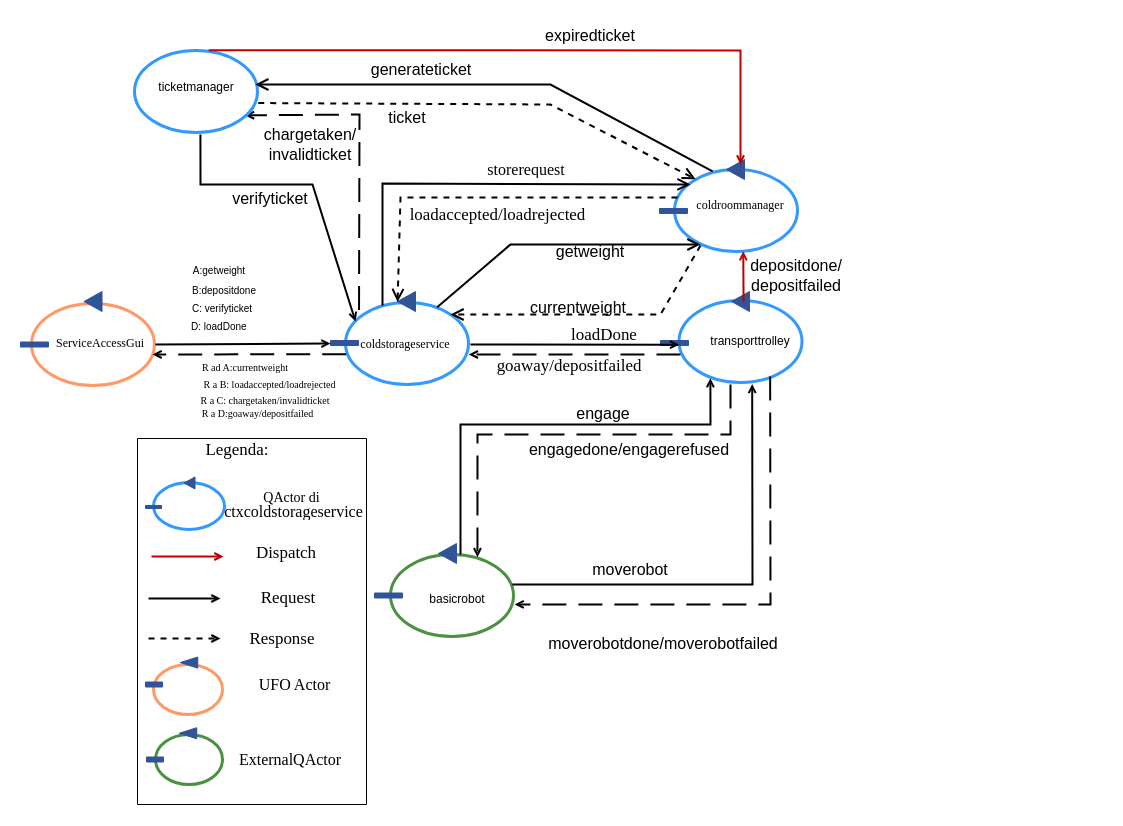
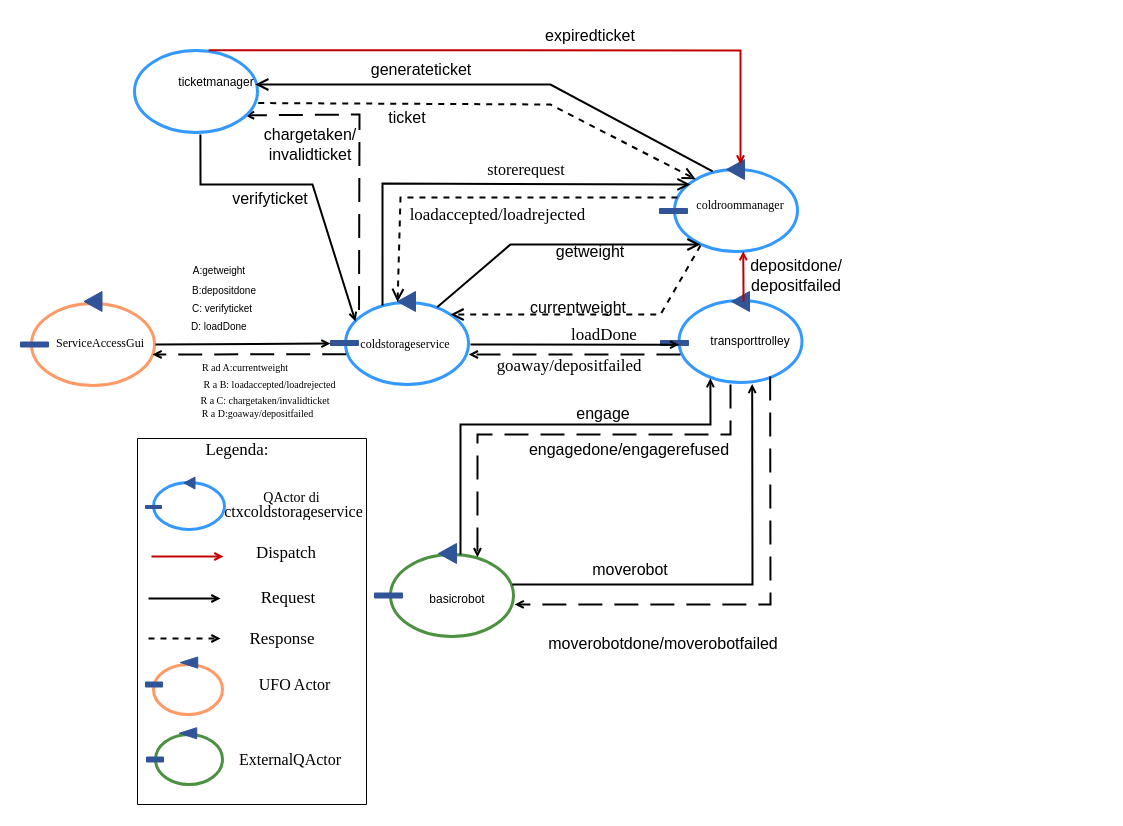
node "ticketmanager": moved (196, 88) -> (216, 83)
